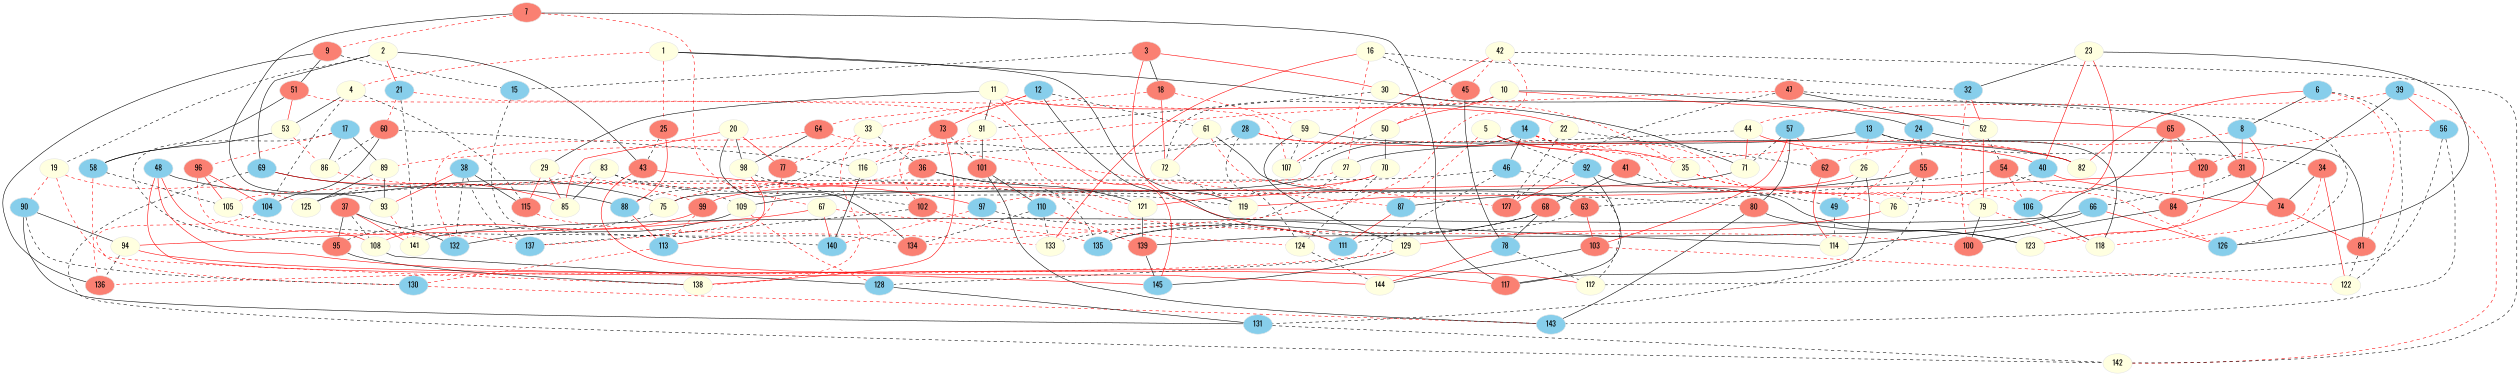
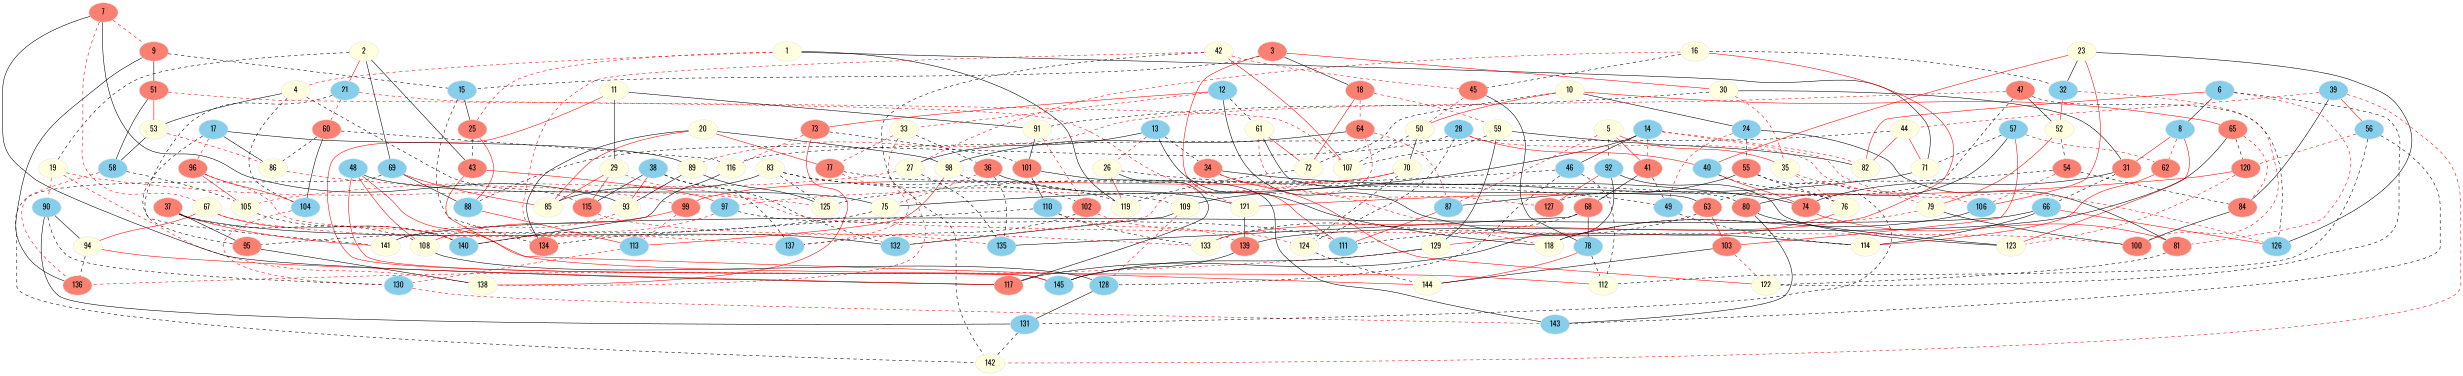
edge "15" -- "25": added
node "22": removed
